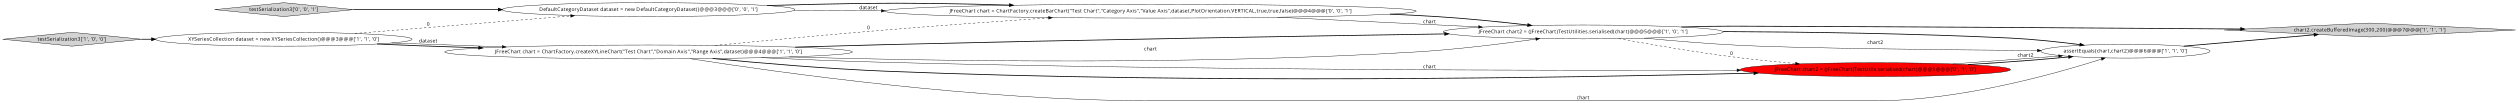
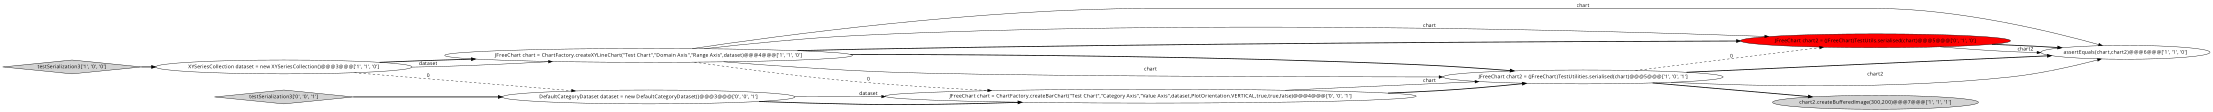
node "chart2.createBufferedImage(300,200)@@@7@@@['1', '1', '1']": shape diamond -> ellipse
edge "assertEquals(chart,chart2)@@@6@@@['1', '1', '0']" -> "chart2.createBufferedImage(300,200)@@@7@@@['1', '1', '1']": removed
